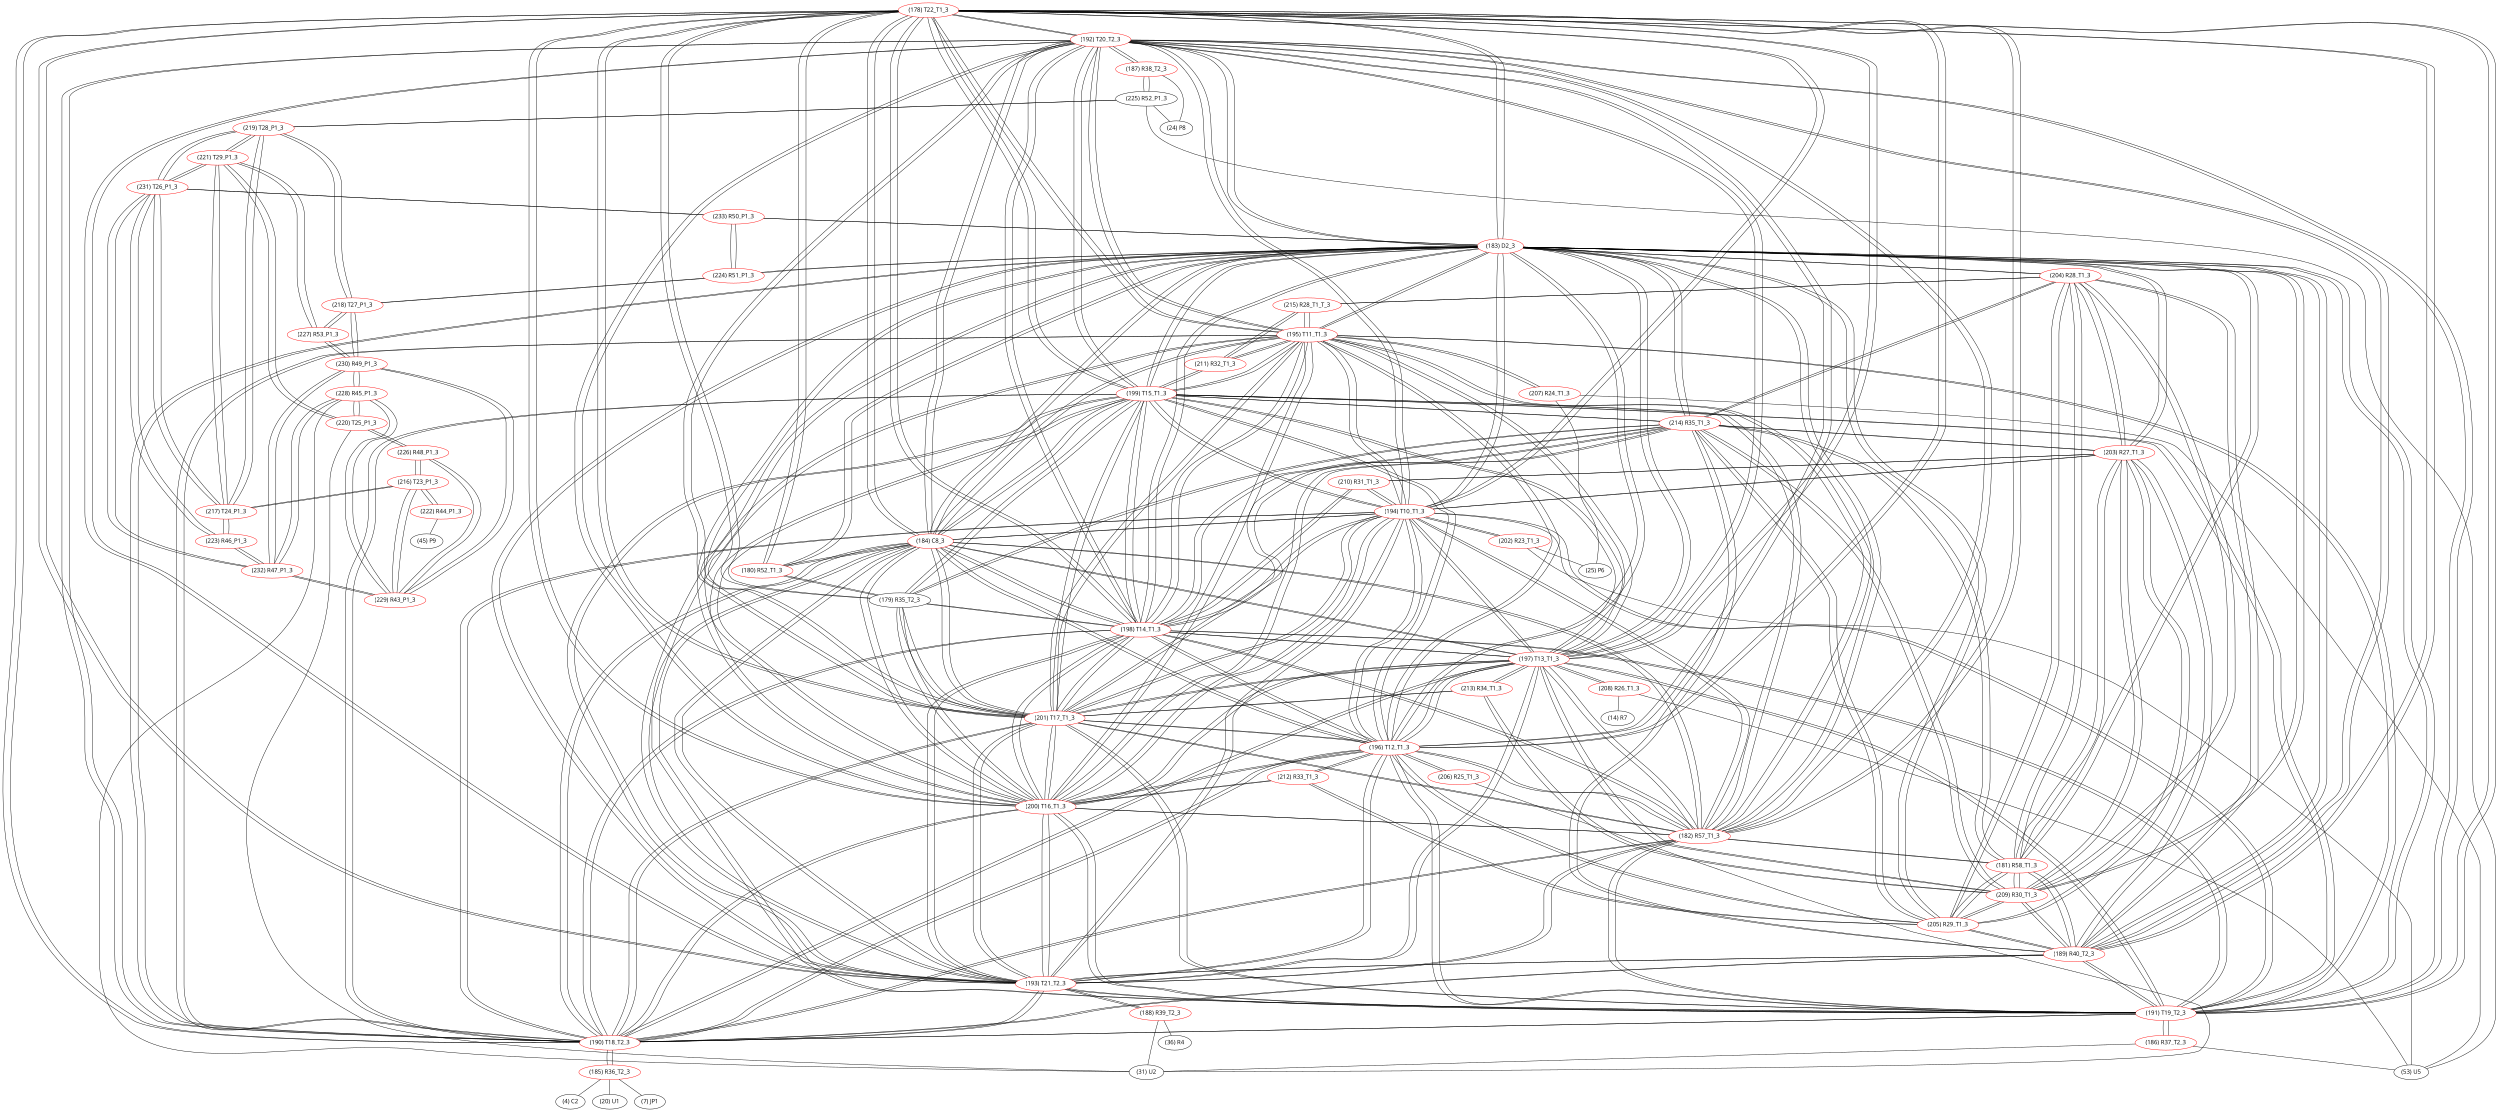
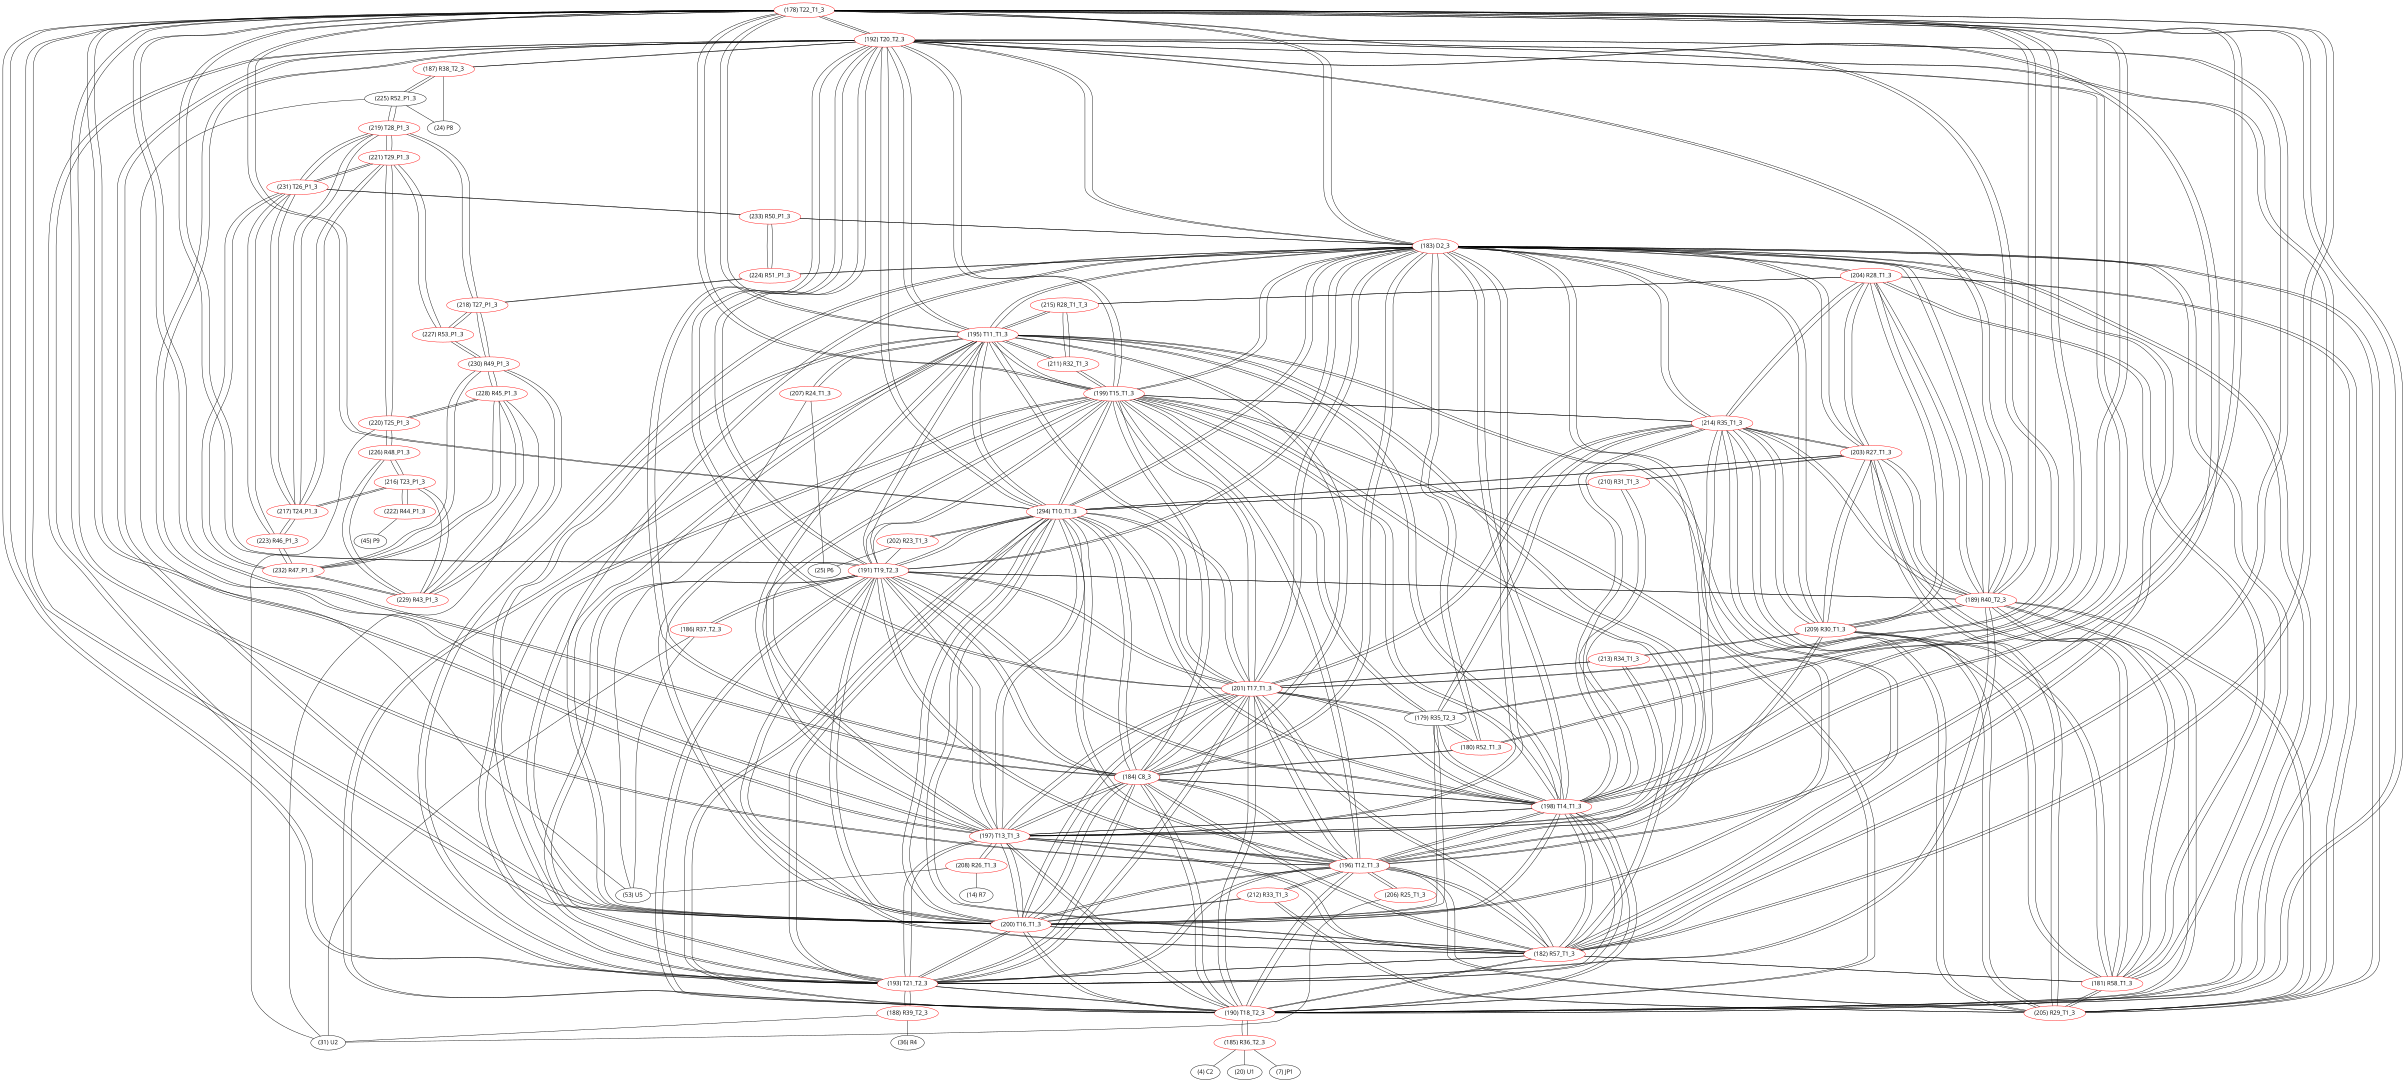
node "(194) T10_T1_3": label "(194) T10_T1_3" -> "(294) T10_T1_3"
edge "(202) R23_T1_3" -- "(53) U5": now "(202) R23_T1_3" -- "(191) T19_T2_3"
